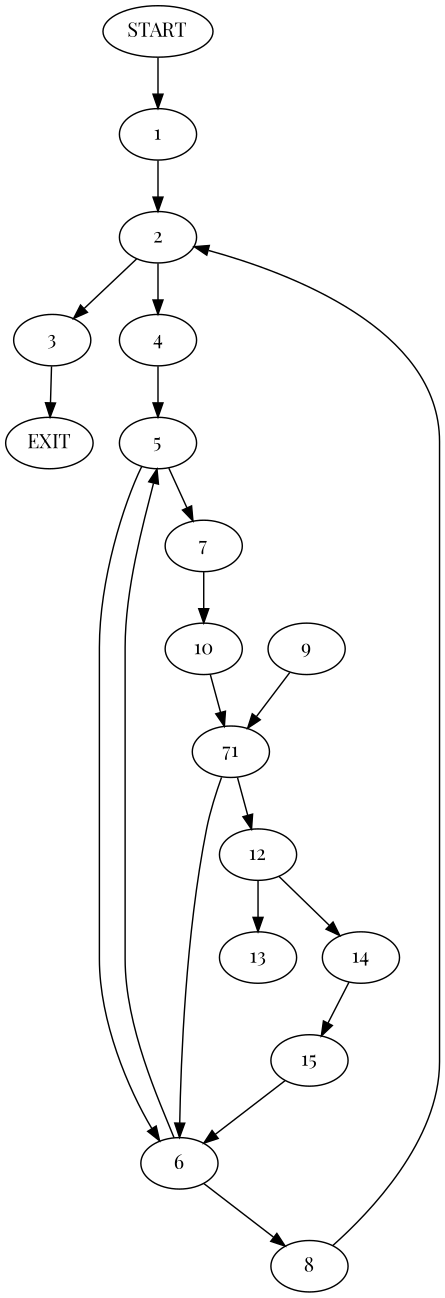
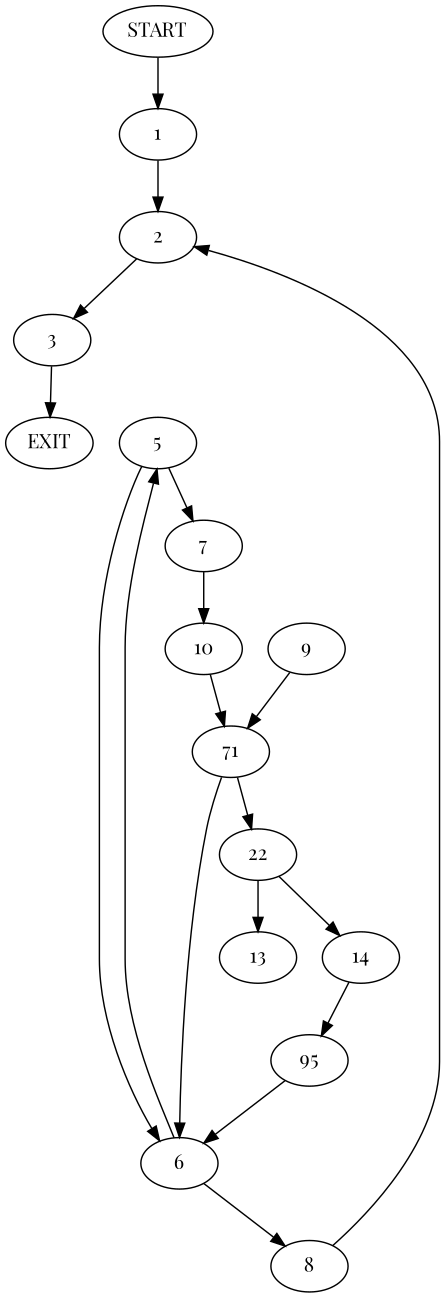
node "4": removed
node "12": label "12" -> "22"
node "15": label "15" -> "95"
